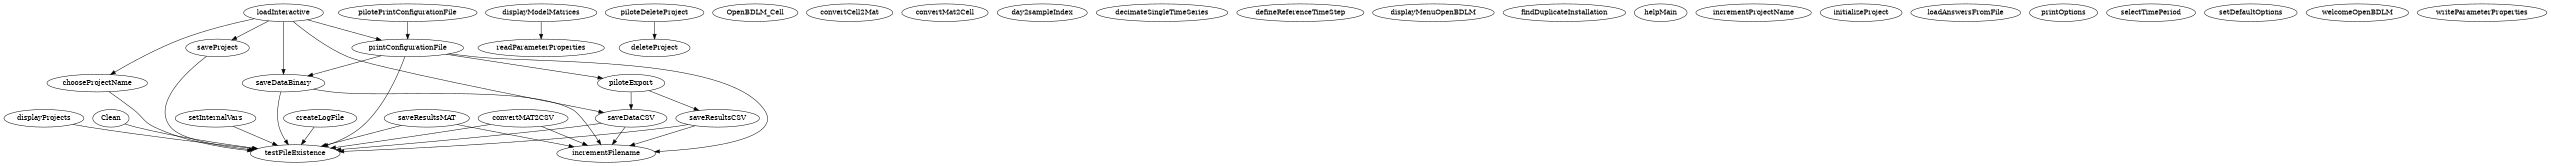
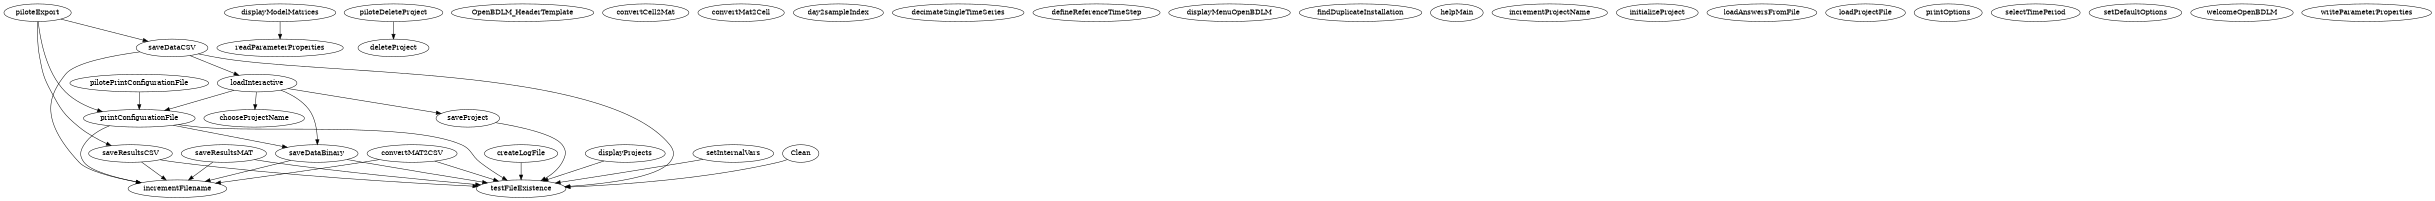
node "OpenBDLM_Cell": label "OpenBDLM_Cell" -> "OpenBDLM_HeaderTemplate"
node "loadProjectFile": added
edge "printConfigurationFile" -> "piloteExport": reversed
edge "loadInteractive" -> "saveDataCSV": reversed
edge "chooseProjectName" -> "testFileExistence": removed
